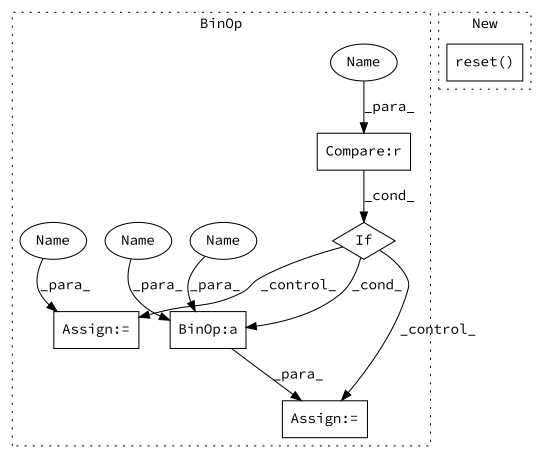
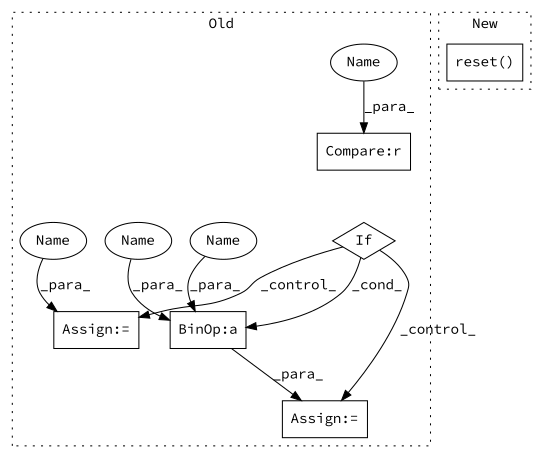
cluster "BinOp": label "BinOp" -> "Old"
edge "Compare:r" -> "If": removed, label "_cond_"
